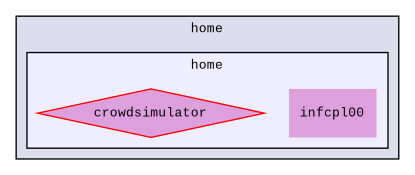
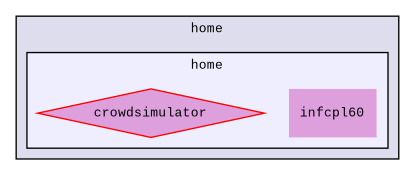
node "infcpl00": label "infcpl00" -> "infcpl60"
